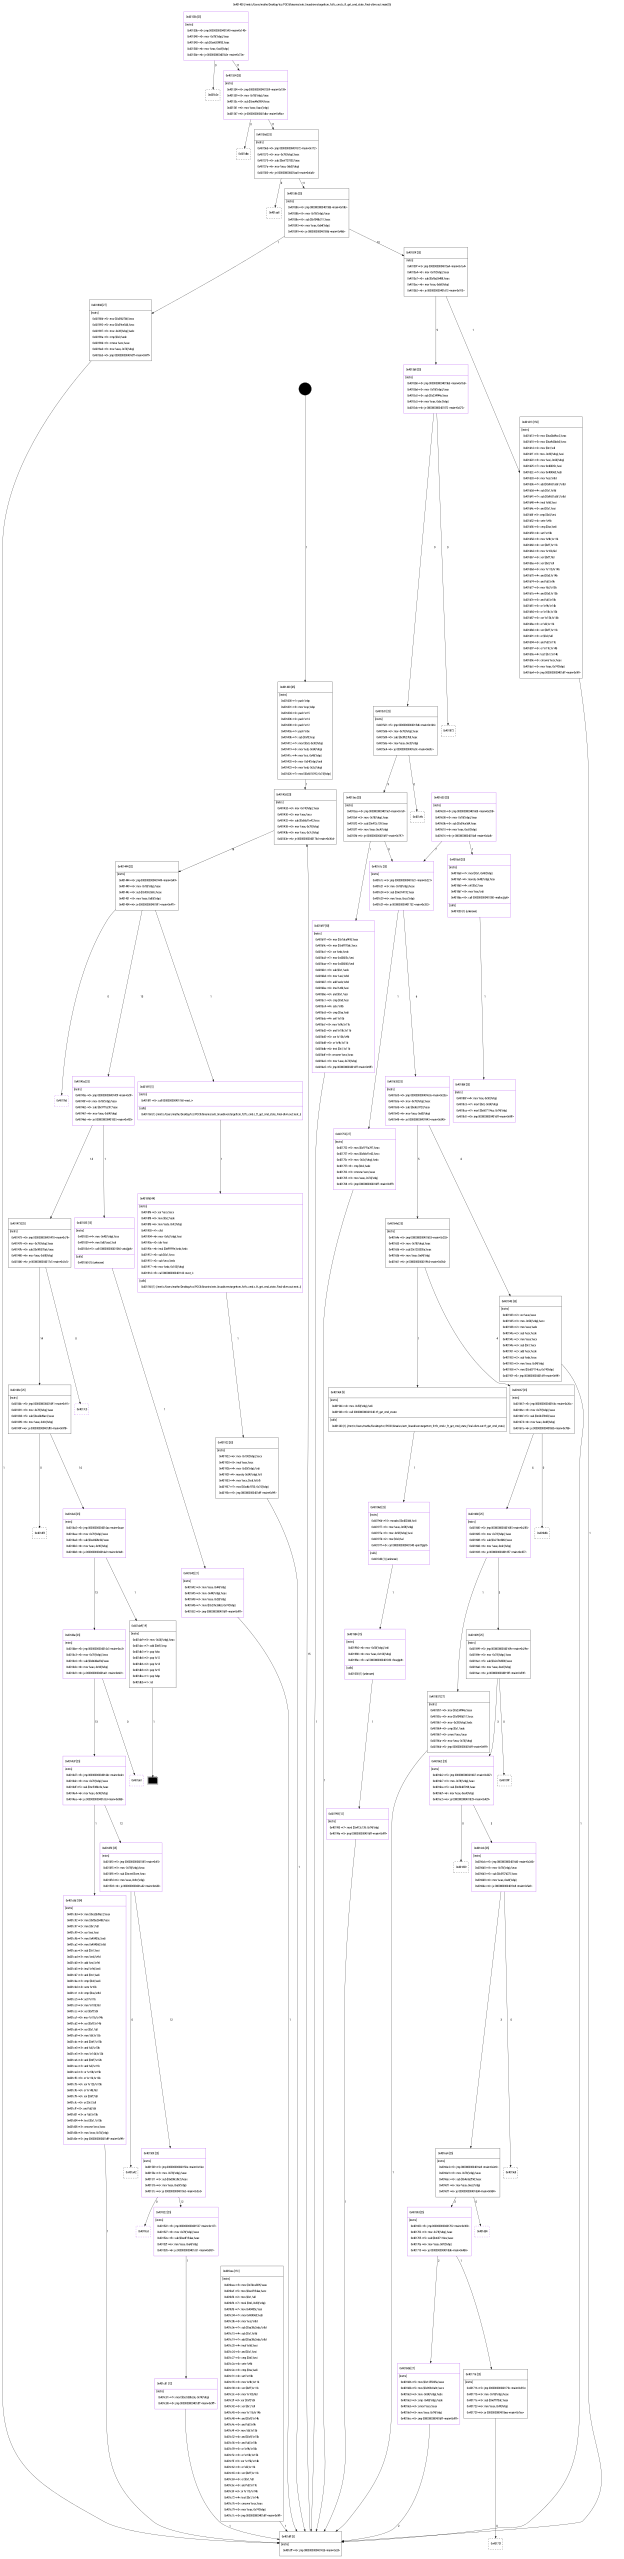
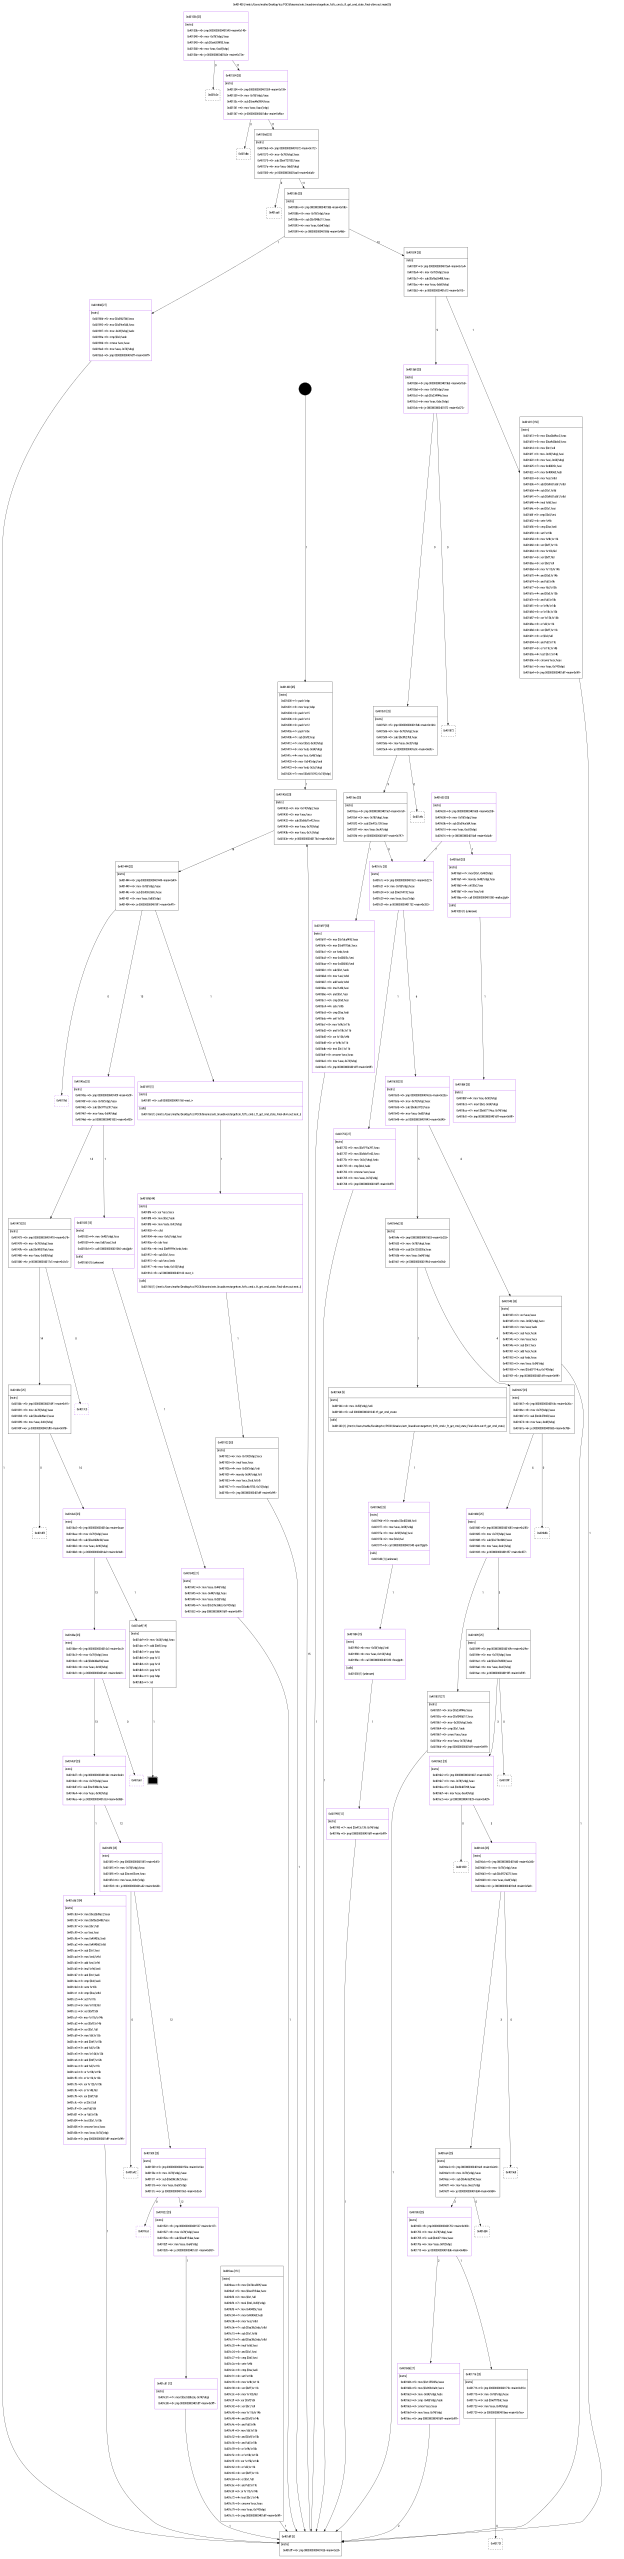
node "0x40188d [27]": color black -> purple
node "0x401dd4": color purple -> black
